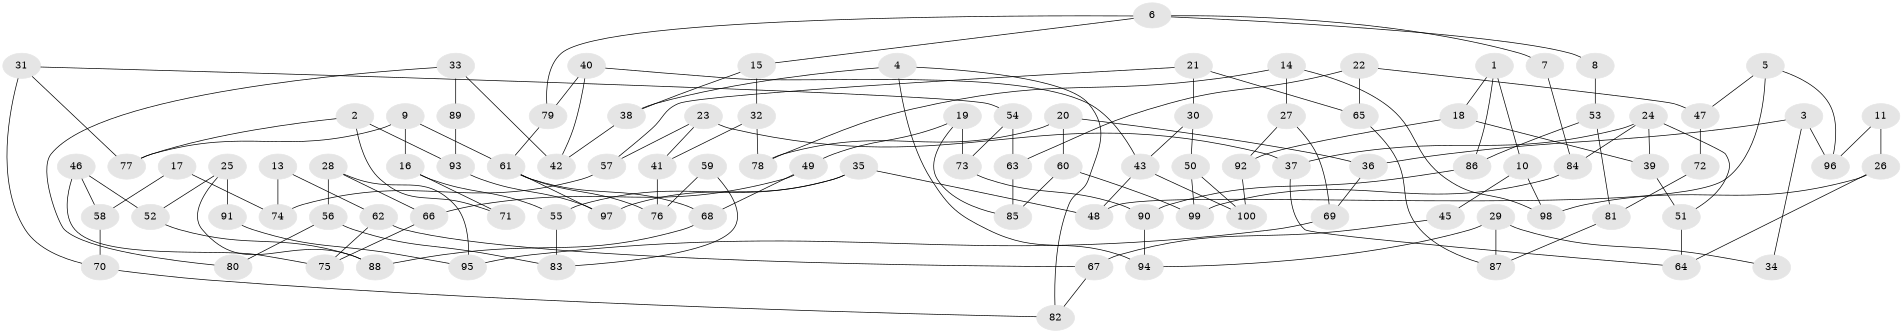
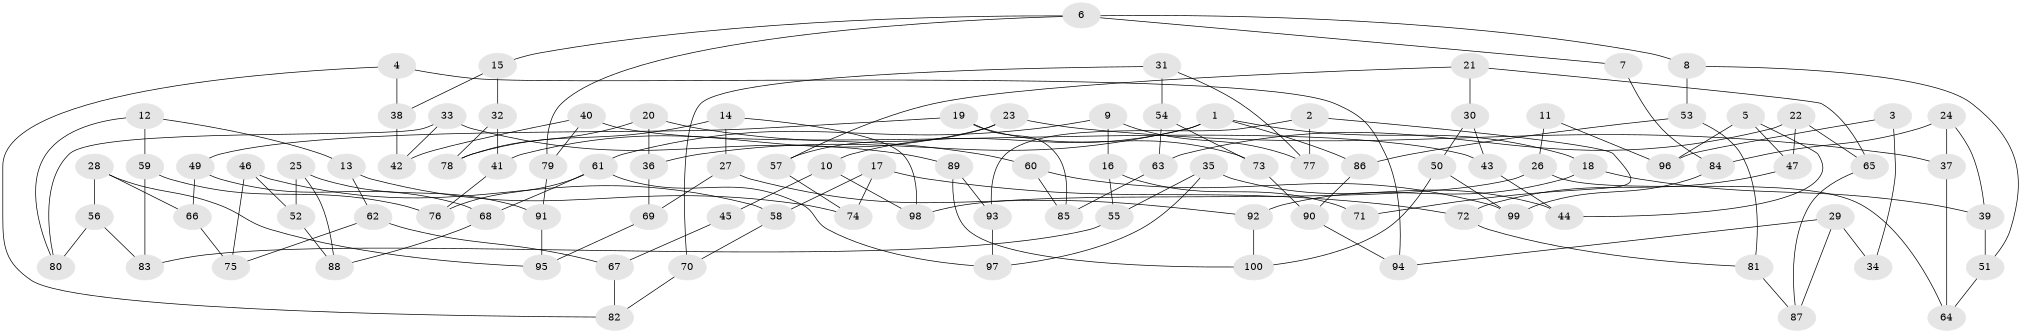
node "12": added
edge "3" -- "36": now "1" -- "36"
edge "79" -- "61": now "79" -- "91"
edge "24" -- "51": now "8" -- "51"
edge "43" -- "100": now "89" -- "100"
edge "17" -- "72": added
node "48": label "48" -> "44"
